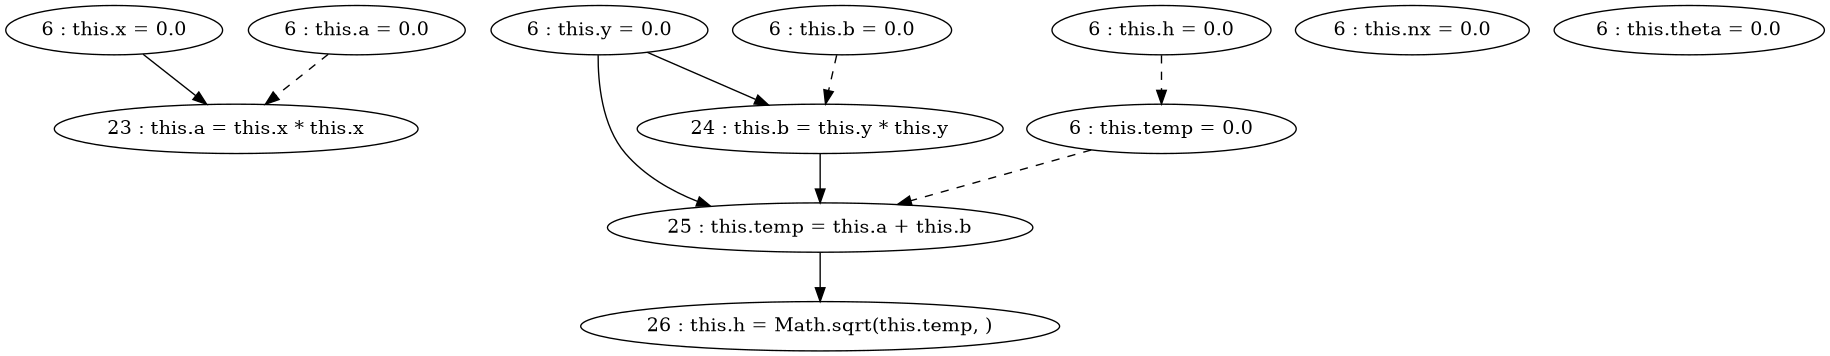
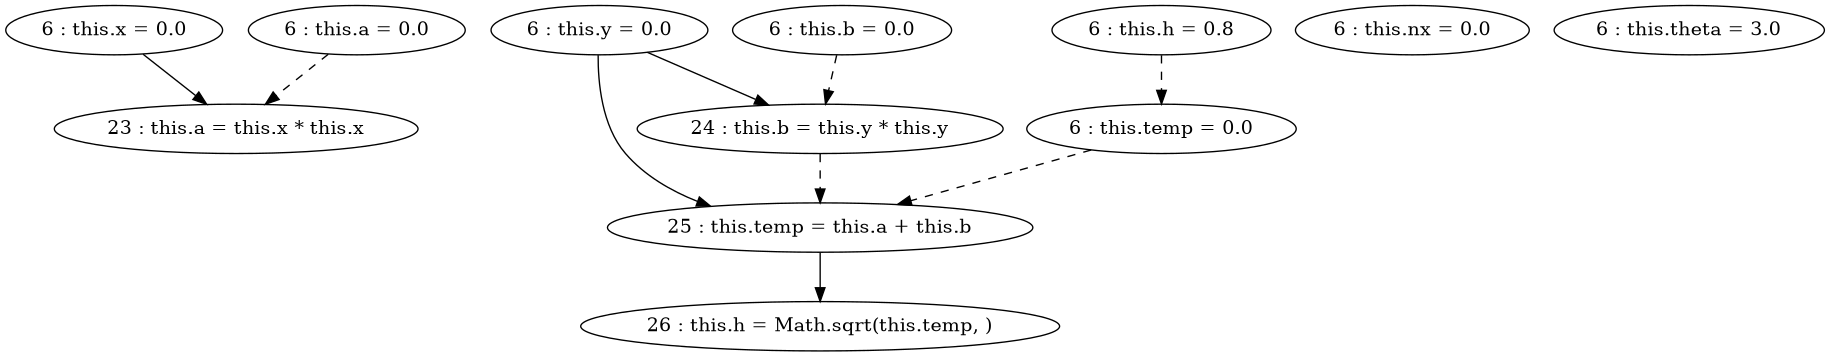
node "6 : this.h = 0.0": label "6 : this.h = 0.0" -> "6 : this.h = 0.8"
node "6 : this.theta = 0.0": label "6 : this.theta = 0.0" -> "6 : this.theta = 3.0"
edge "24 : this.b = this.y * this.y" -> "25 : this.temp = this.a + this.b": style solid -> dashed
